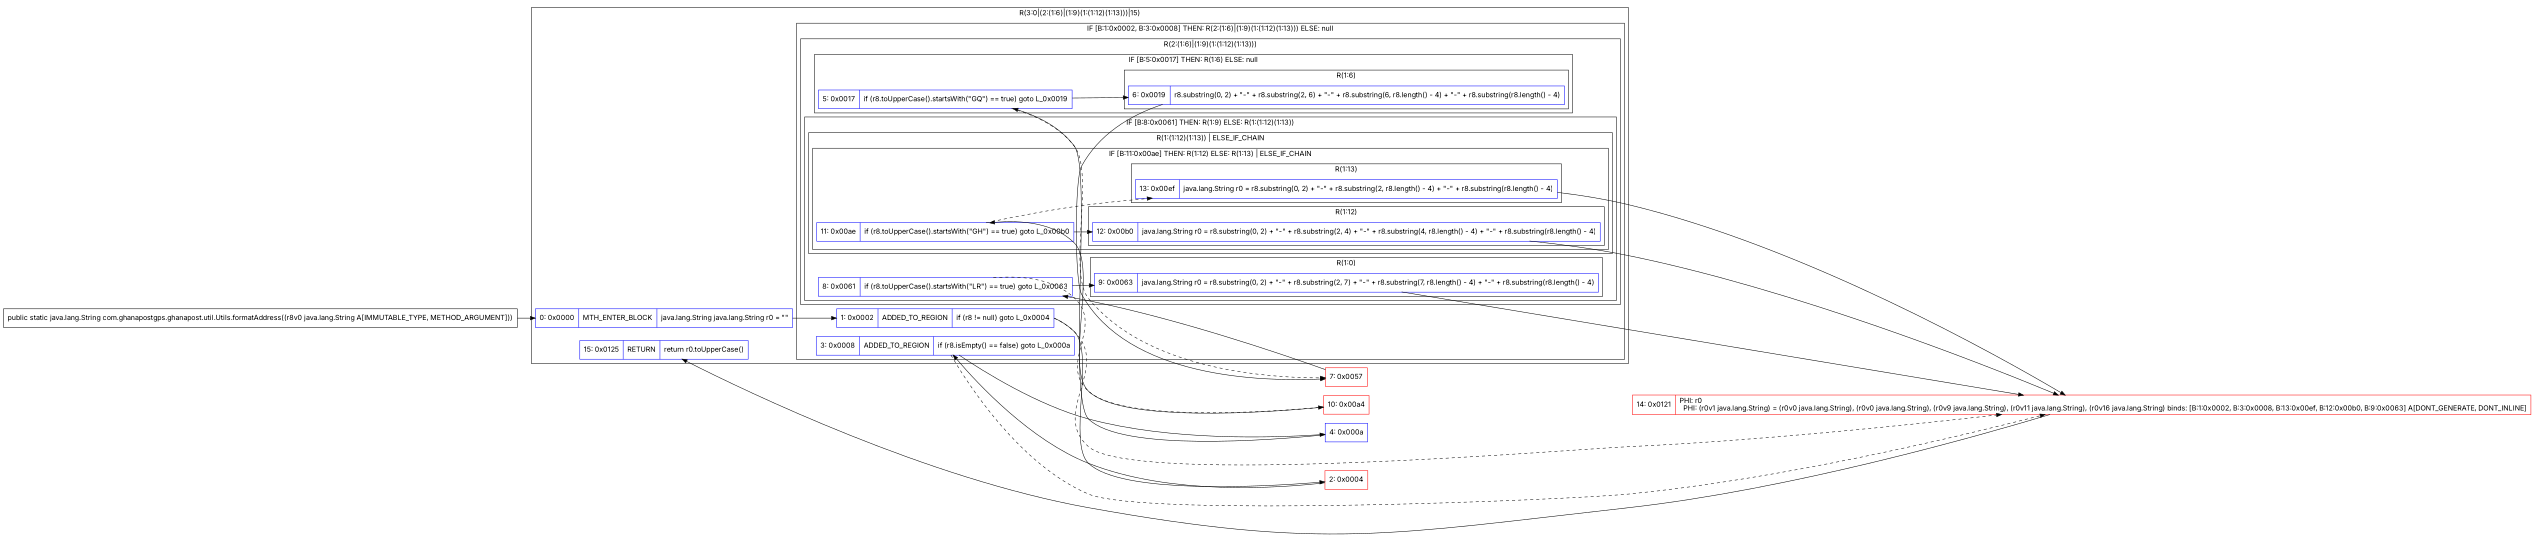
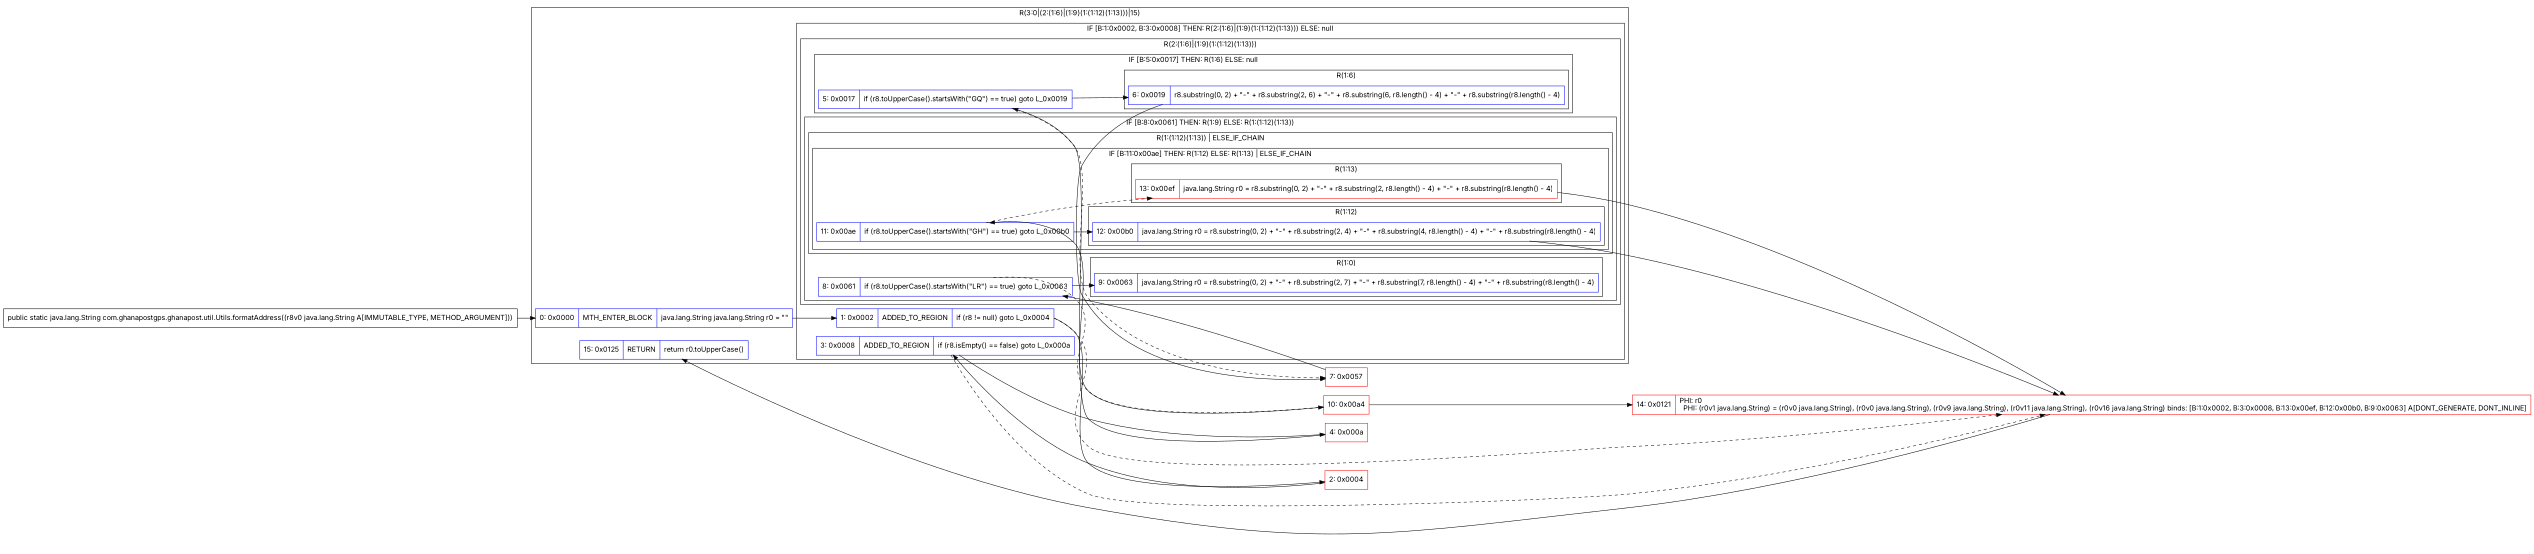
node "13: 0x00ef": color blue -> red
edge "9: 0x0063" -> "14: 0x0121": now "10: 0x00a4" -> "14: 0x0121"
node "4: 0x000a": color blue -> red
